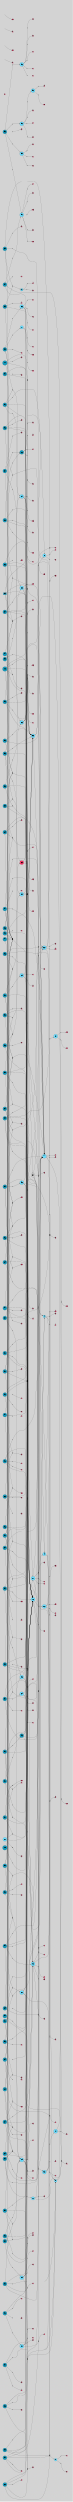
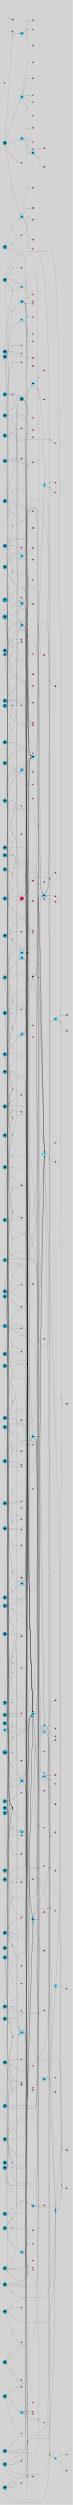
node "T687": added
node "T946": fillcolor #1199bb -> #66ddff
